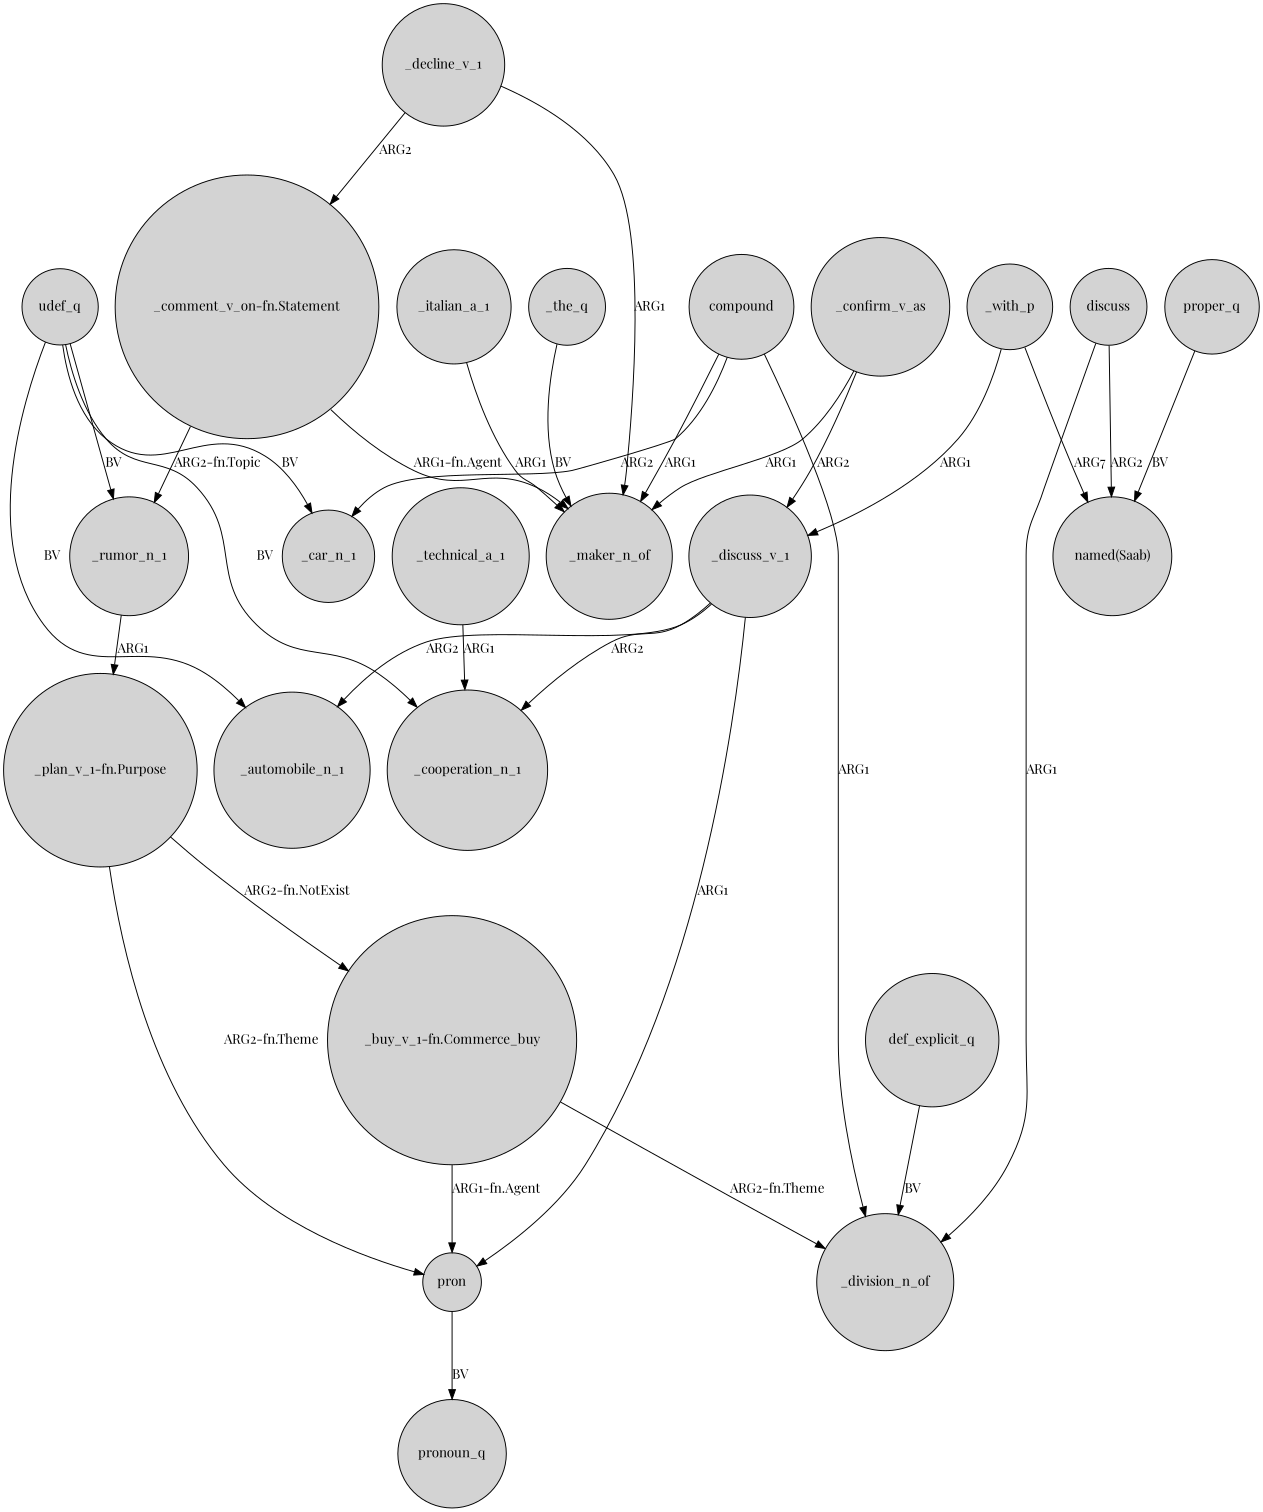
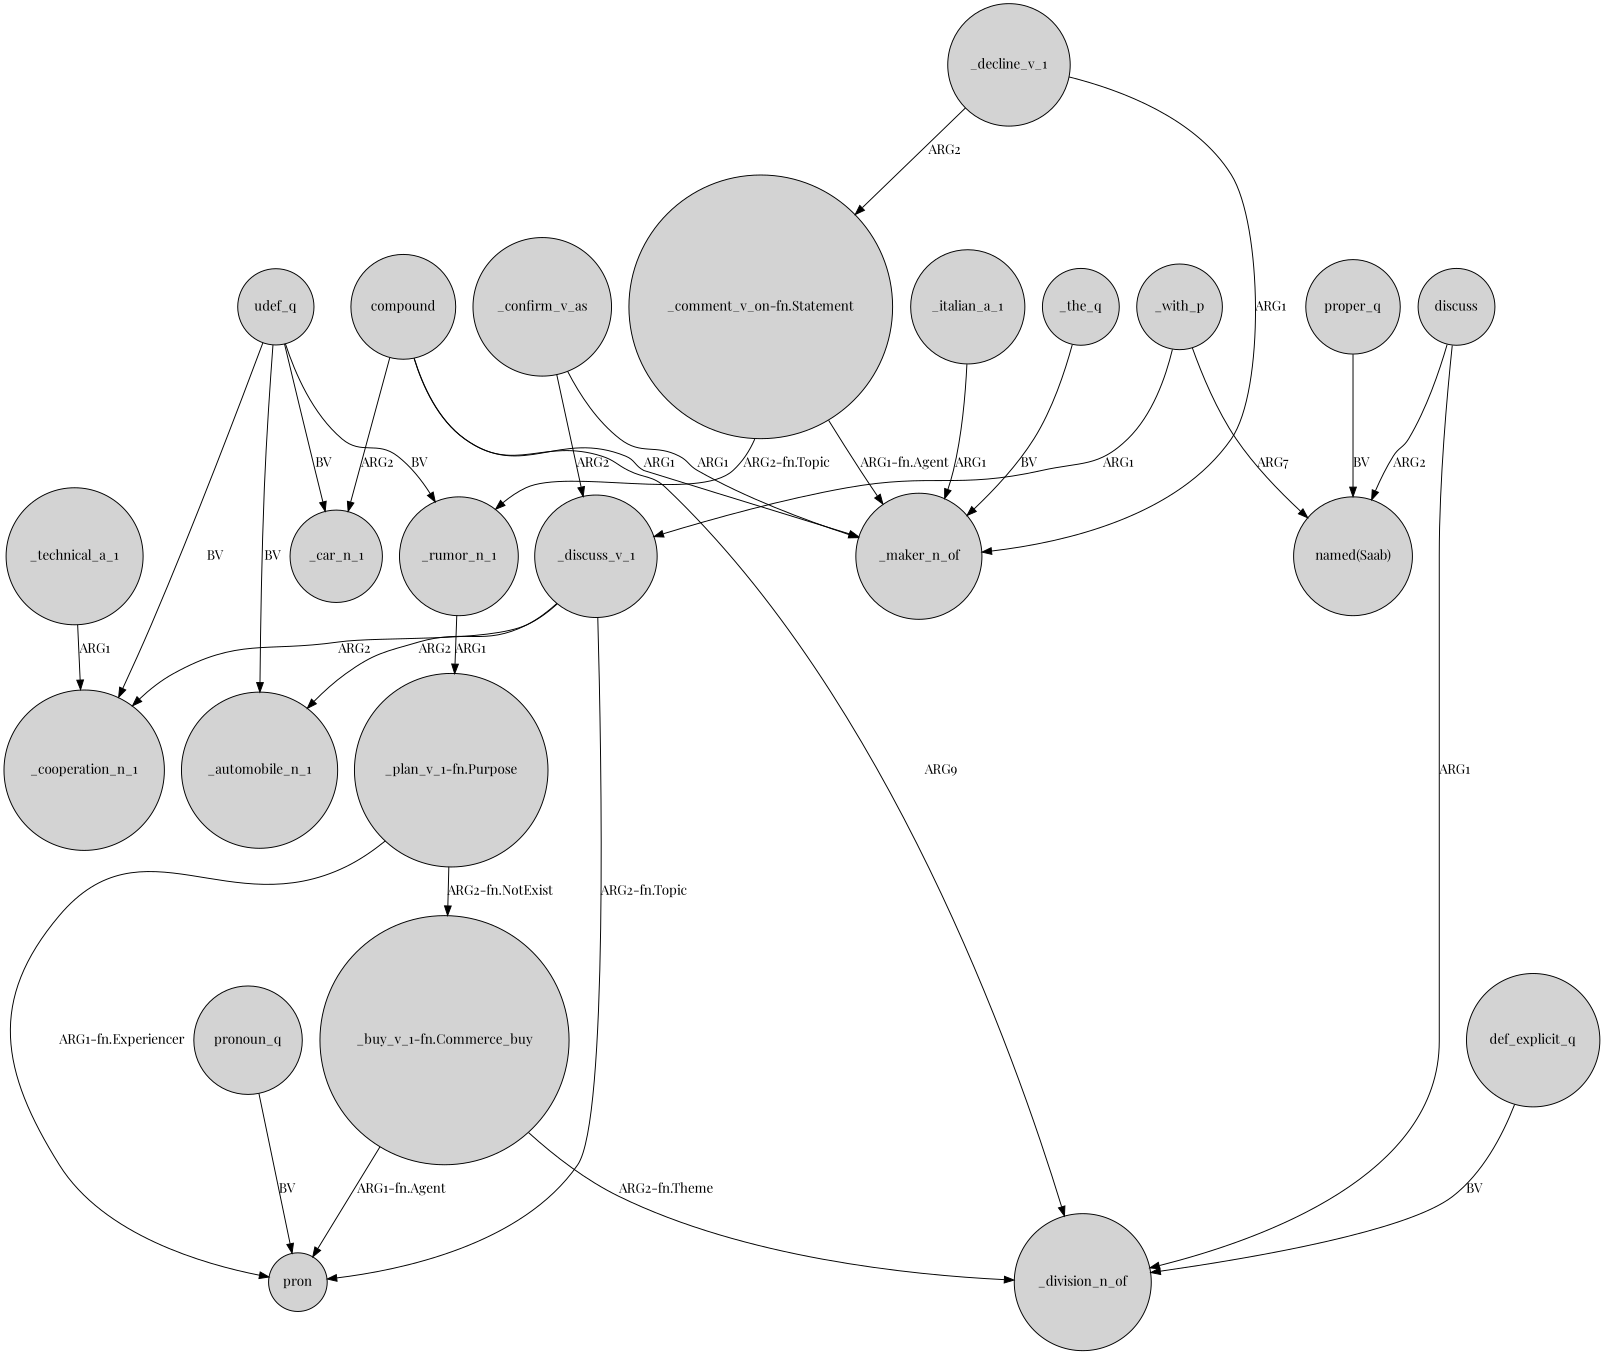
edge "compound" -> "_division_n_of": label "ARG1" -> "ARG9"
edge "_discuss_v_1" -> "pron": label "ARG1" -> "ARG2-fn.Topic"
edge "_plan_v_1-fn.Purpose" -> "pron": label "ARG2-fn.Theme" -> "ARG1-fn.Experiencer"
edge "pron" -> "pronoun_q": reversed
